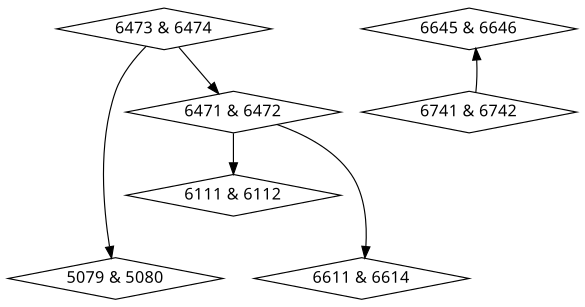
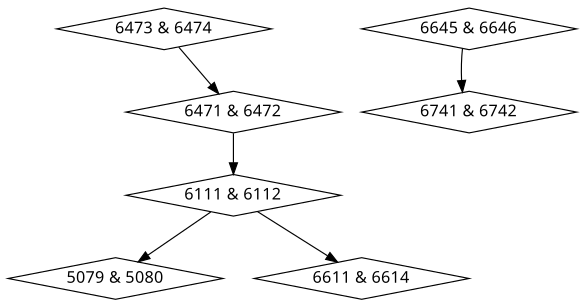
edge "6741 & 6742" -> "6645 & 6646": reversed
edge "6473 & 6474" -> "5079 & 5080": now "6111 & 6112" -> "5079 & 5080"
edge "6471 & 6472" -> "6611 & 6614": now "6111 & 6112" -> "6611 & 6614"
